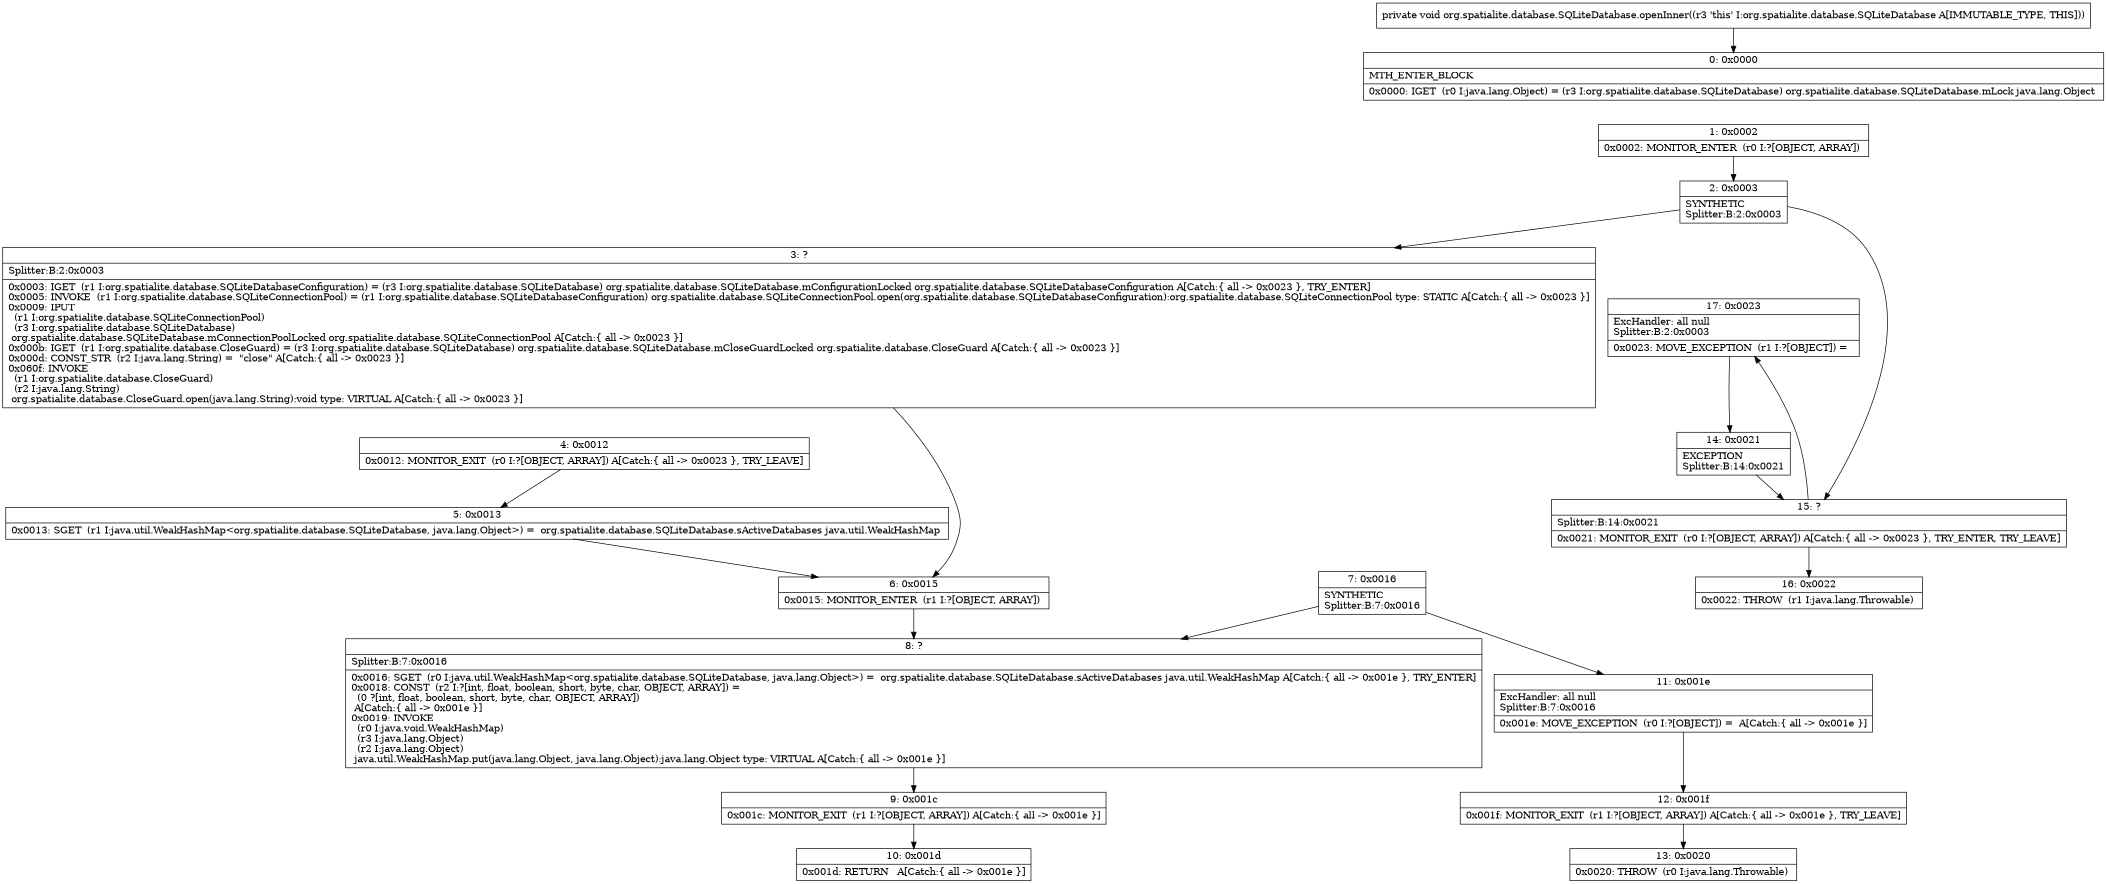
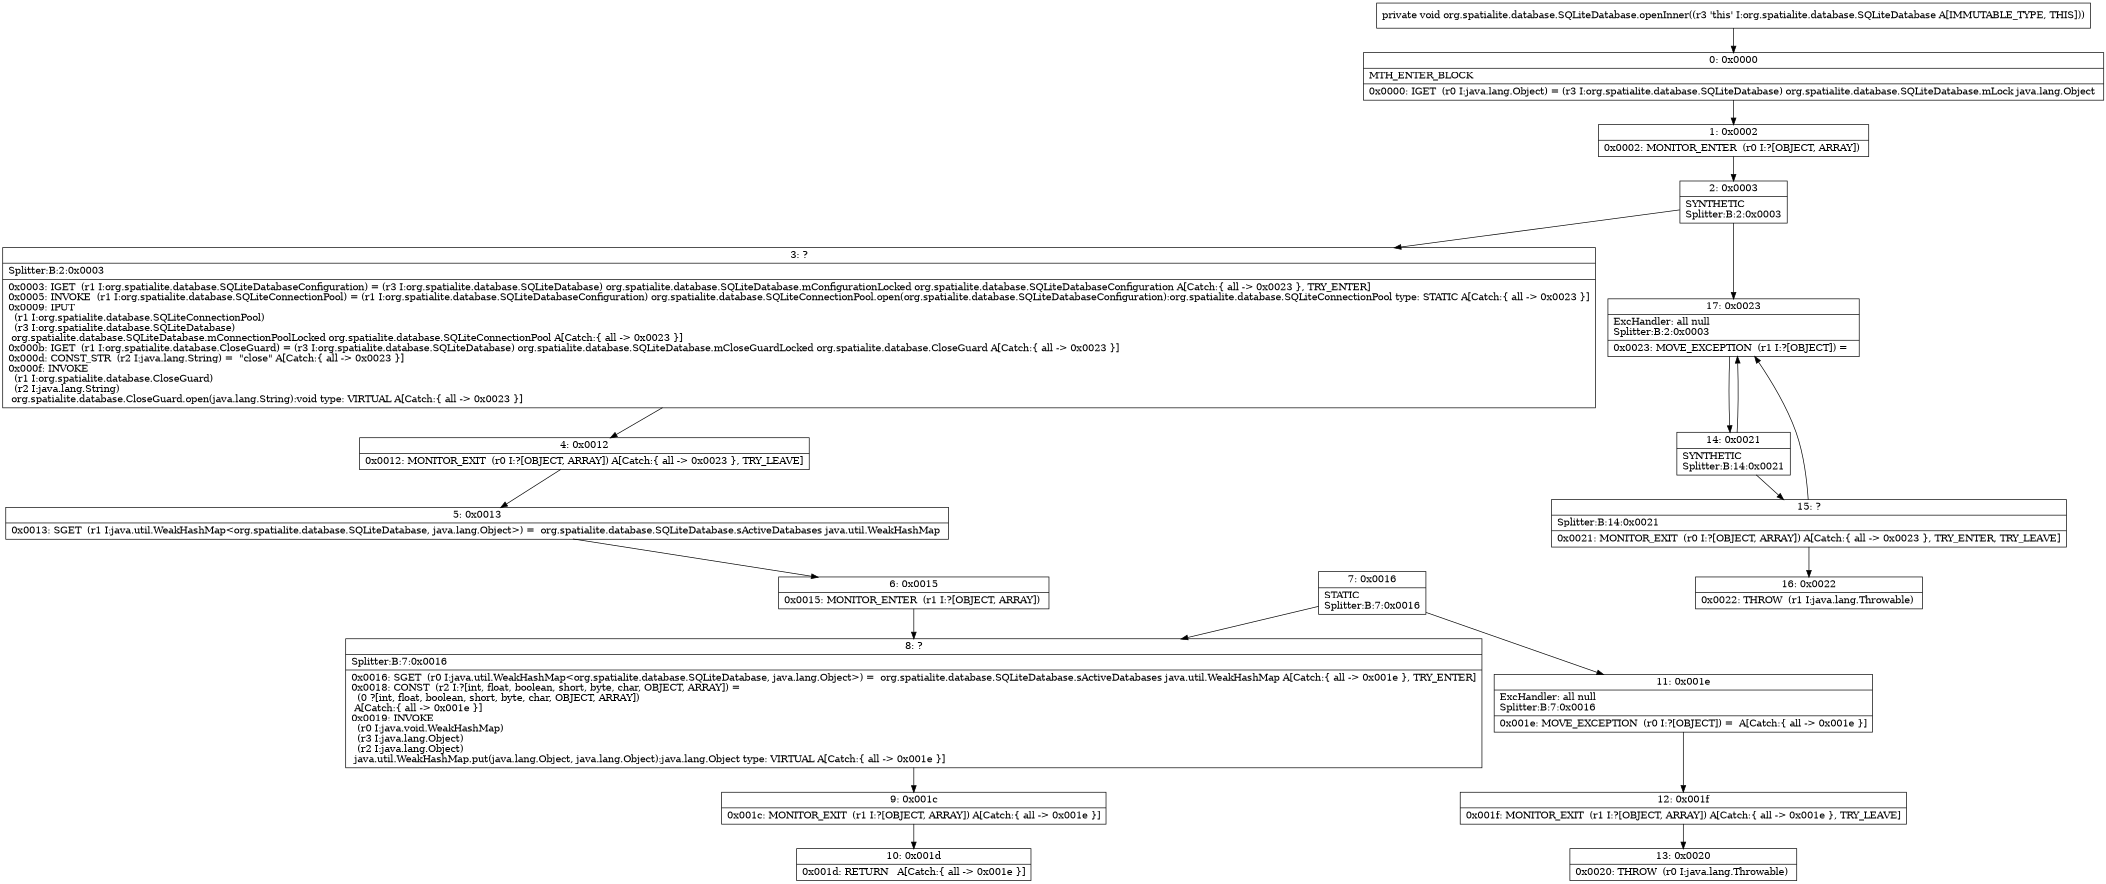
edge "0: 0x0000" -> "1: 0x0002": added
edge "2: 0x0003" -> "15: ?": now "2: 0x0003" -> "17: 0x0023"
node "3: ?": text "0x060f: INVOKE" -> "0x000f: INVOKE"
edge "14: 0x0021" -> "17: 0x0023": added
node "14: 0x0021": text "EXCEPTION" -> "SYNTHETIC"
edge "3: ?" -> "6: 0x0015": now "3: ?" -> "4: 0x0012"
node "7: 0x0016": text "SYNTHETIC" -> "STATIC"
